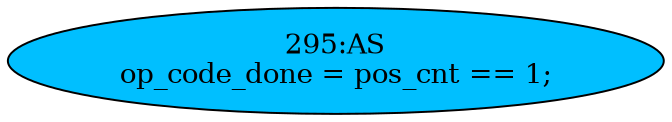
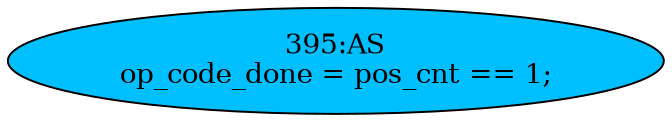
node "295:AS op_code_done = pos_cnt == 1;": label "295:AS op_code_done = pos_cnt == 1;" -> "395:AS op_code_done = pos_cnt == 1;"
